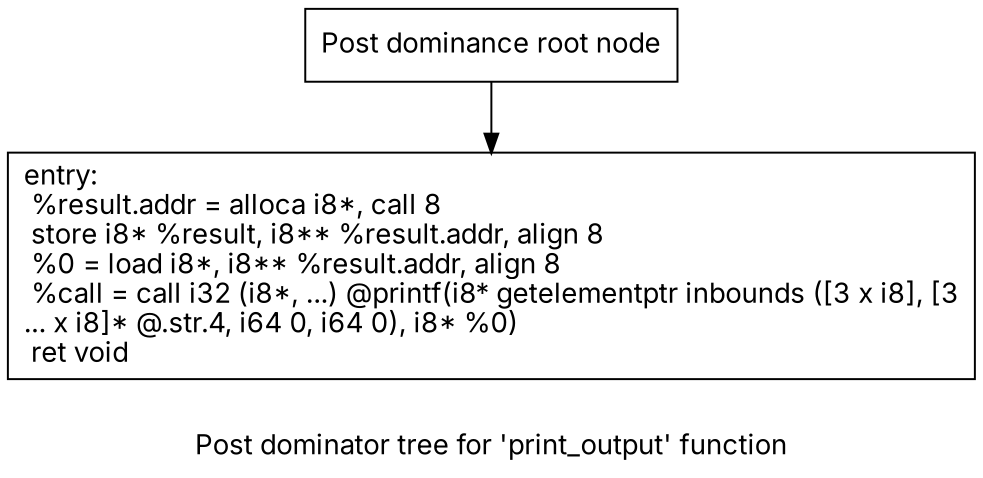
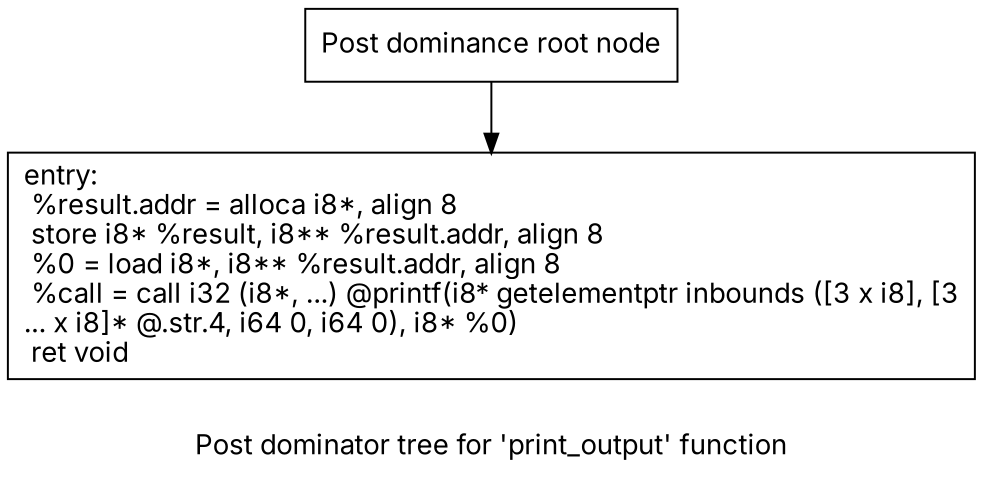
node "entry:": text "%result.addr = alloca i8*, call 8" -> "%result.addr = alloca i8*, align 8"
